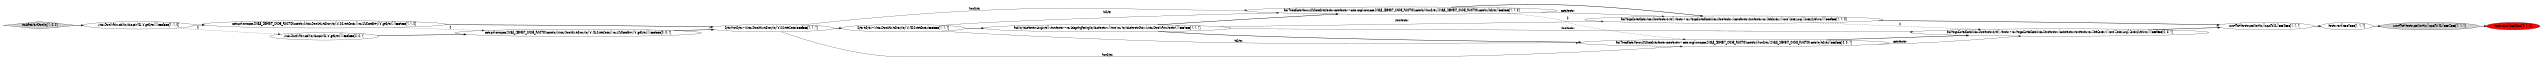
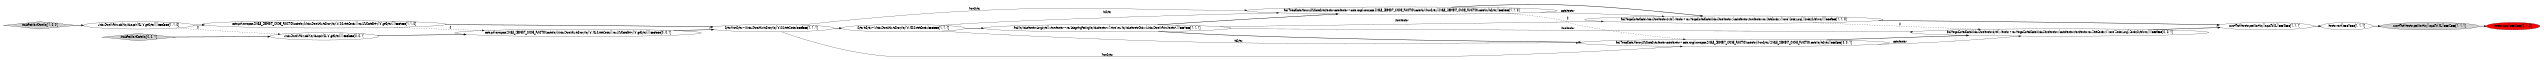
node "shouldPeekNextCacheKey['0', '0', '1']": added
